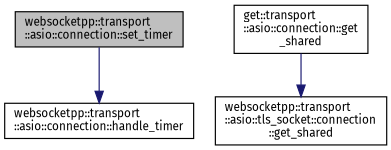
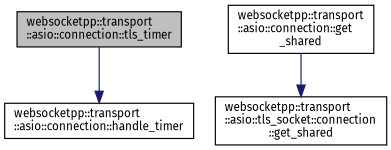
node "websocketpp::transport ::asio::connection::set_timer": label "websocketpp::transport ::asio::connection::set_timer" -> "websocketpp::transport ::asio::connection::tls_timer"
node "get::transport ::asio::connection::get _shared": label "get::transport ::asio::connection::get _shared" -> "websocketpp::transport ::asio::connection::get _shared"
